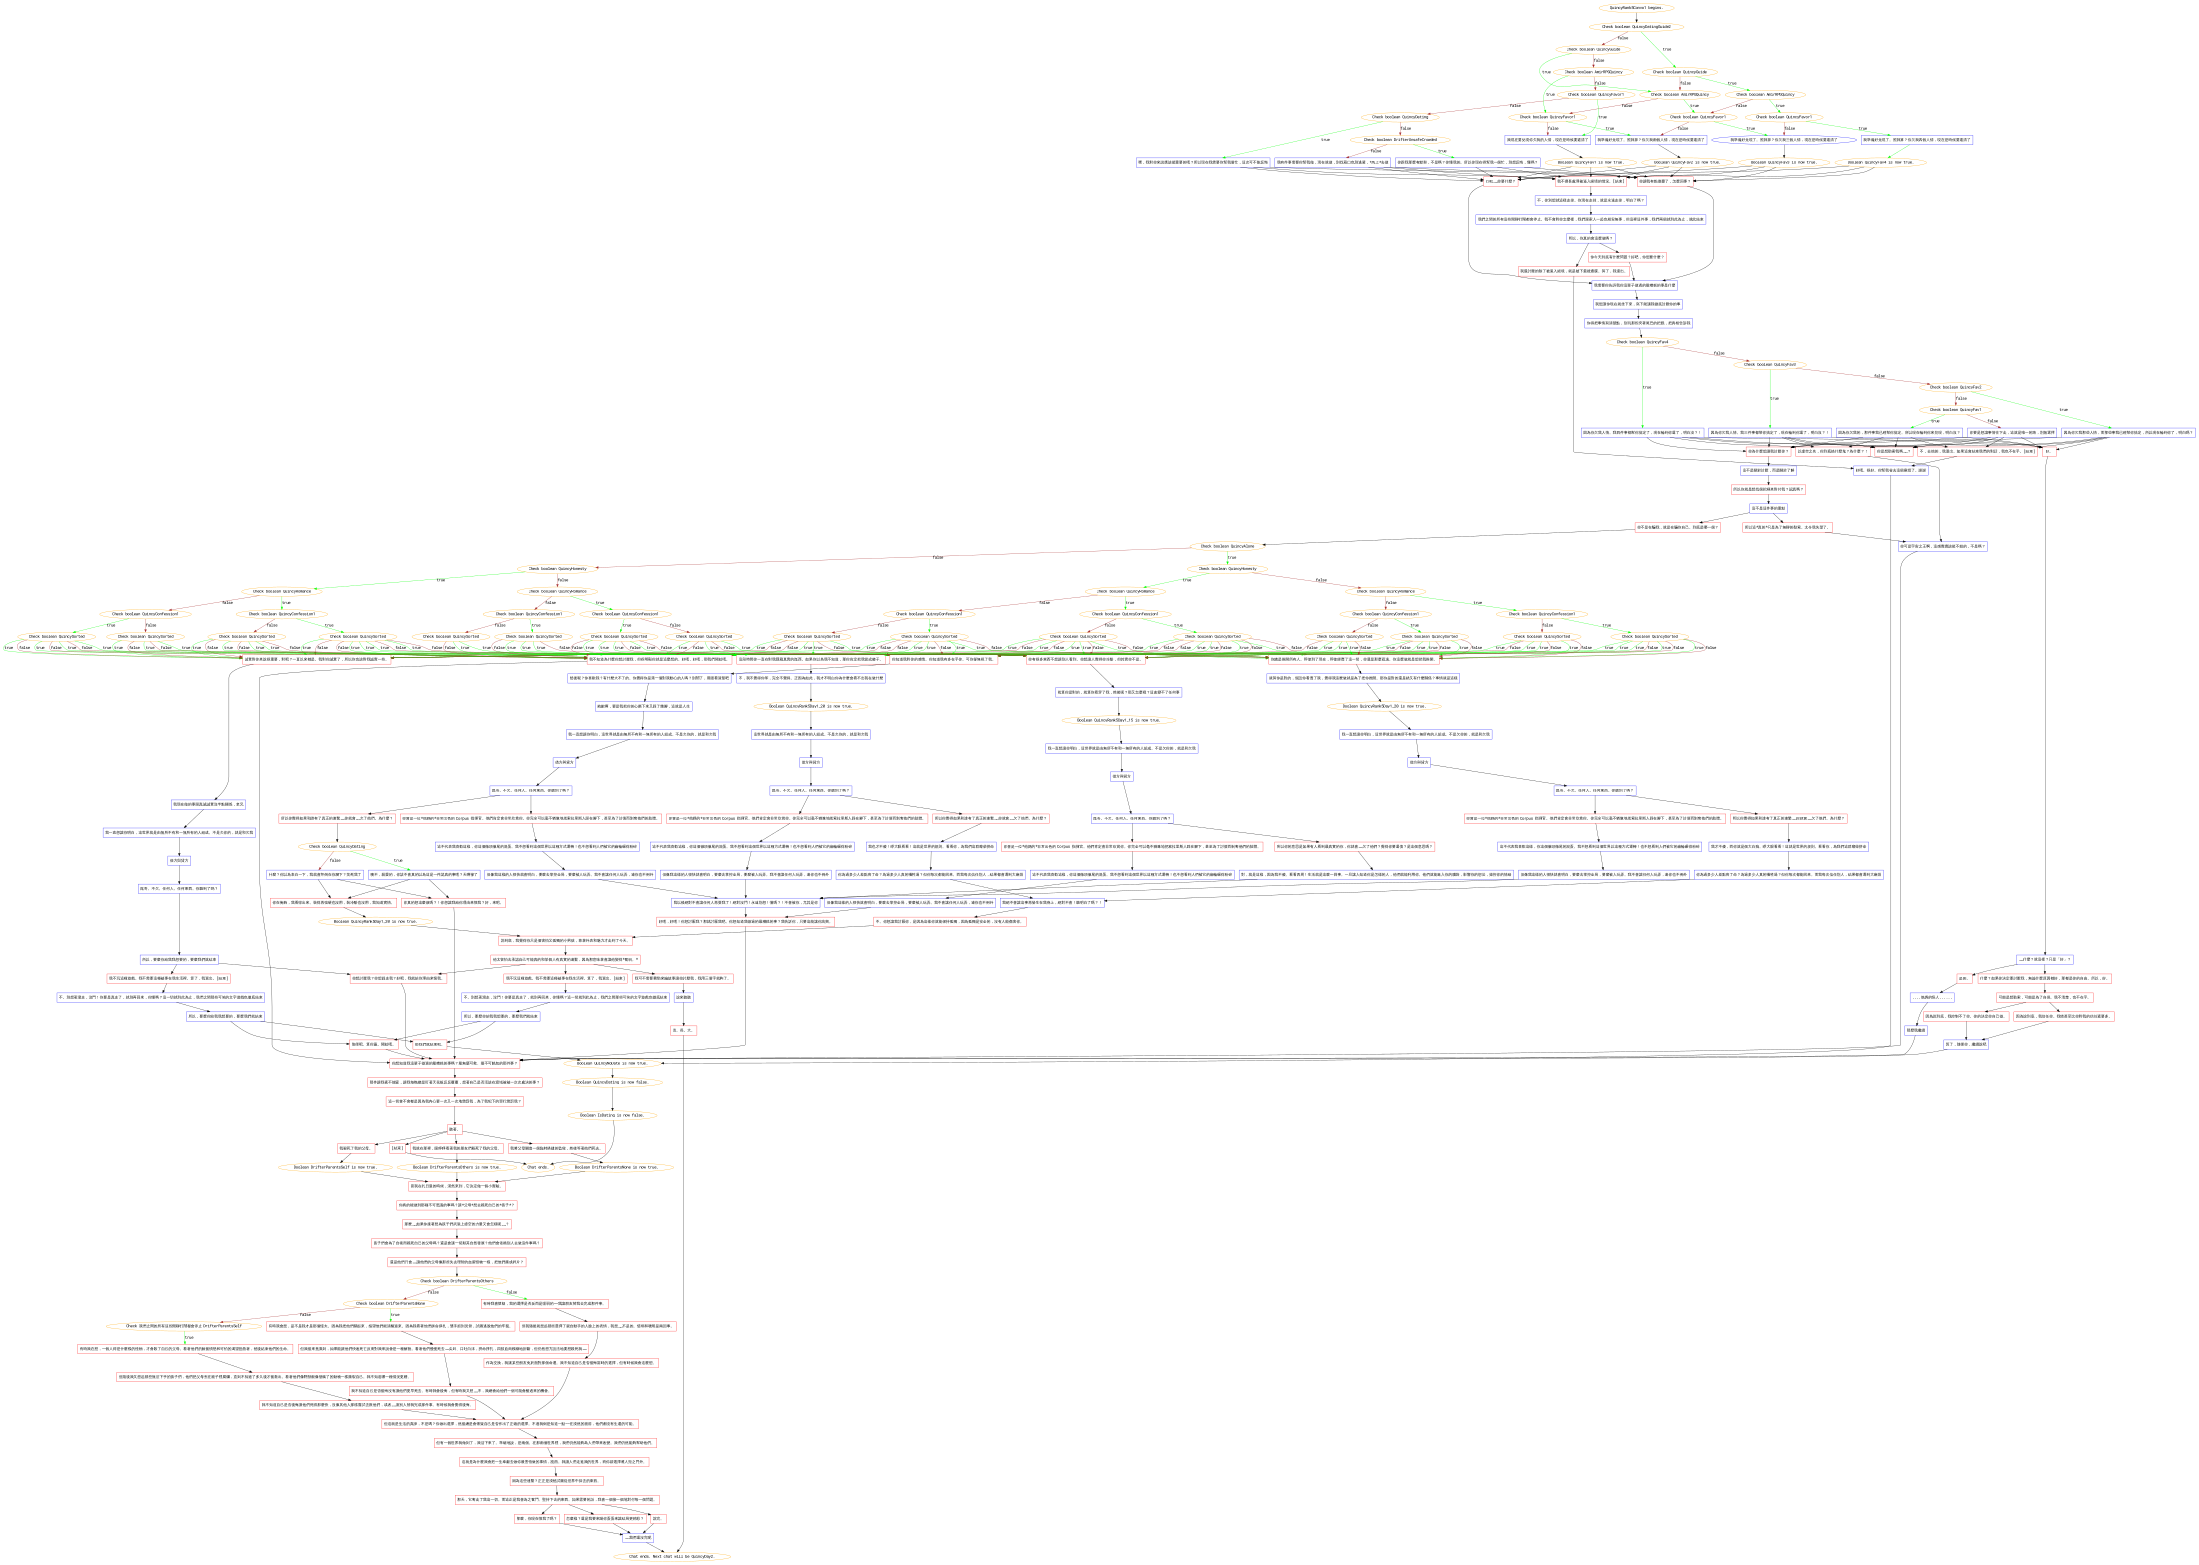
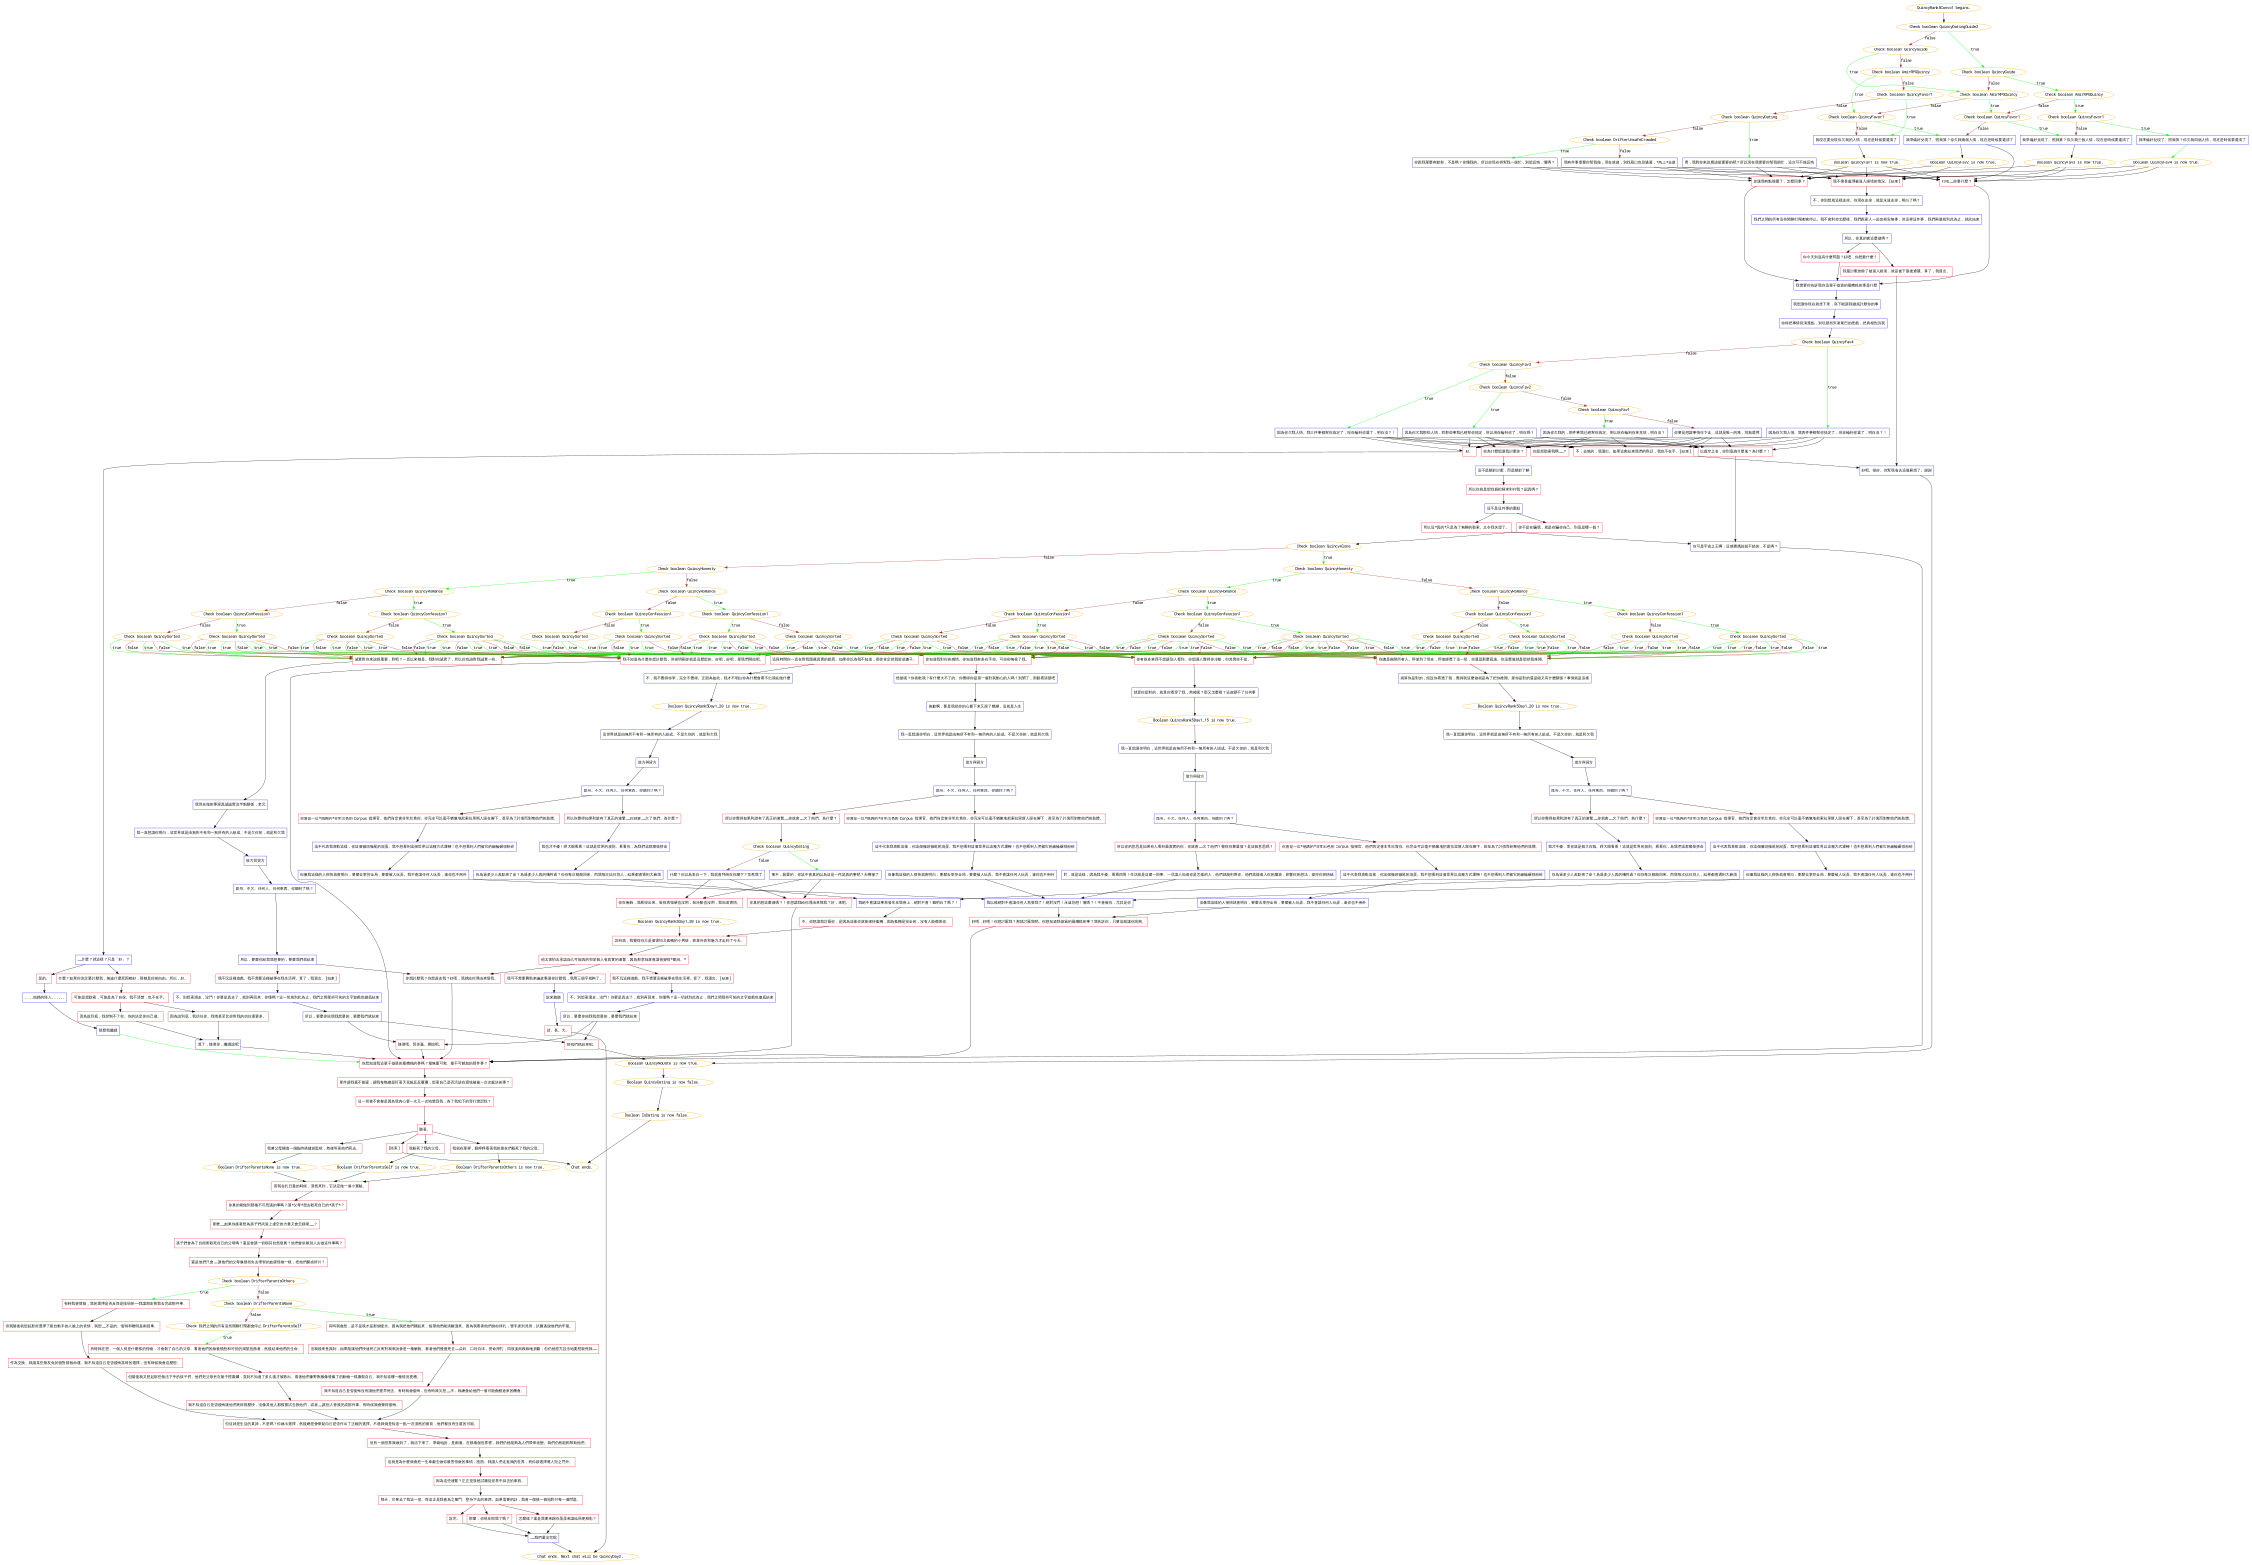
node "我準備好兌現了。照我算？你欠我三個人情，現在是時候要還清了": shape ellipse -> box
edge "Boolean QuincyFav2 is now true." -> "行吧……你要什麼？": now "我準備好兌現了。照我算？你欠我兩個人情，現在是時候要還清了" -> "行吧……你要什麼？"
edge "那麼我繼續" -> "你想知道我這輩子做過的最糟糕的事嗎？最無藥可救、最不可饒恕的那件事？": color black -> green
edge "Check boolean DrifterParentsOthers" -> "有時我會懷疑，我的選擇是否反而是懦弱的——我讓朋友替我去完成那件事。": label "false" -> "true"
